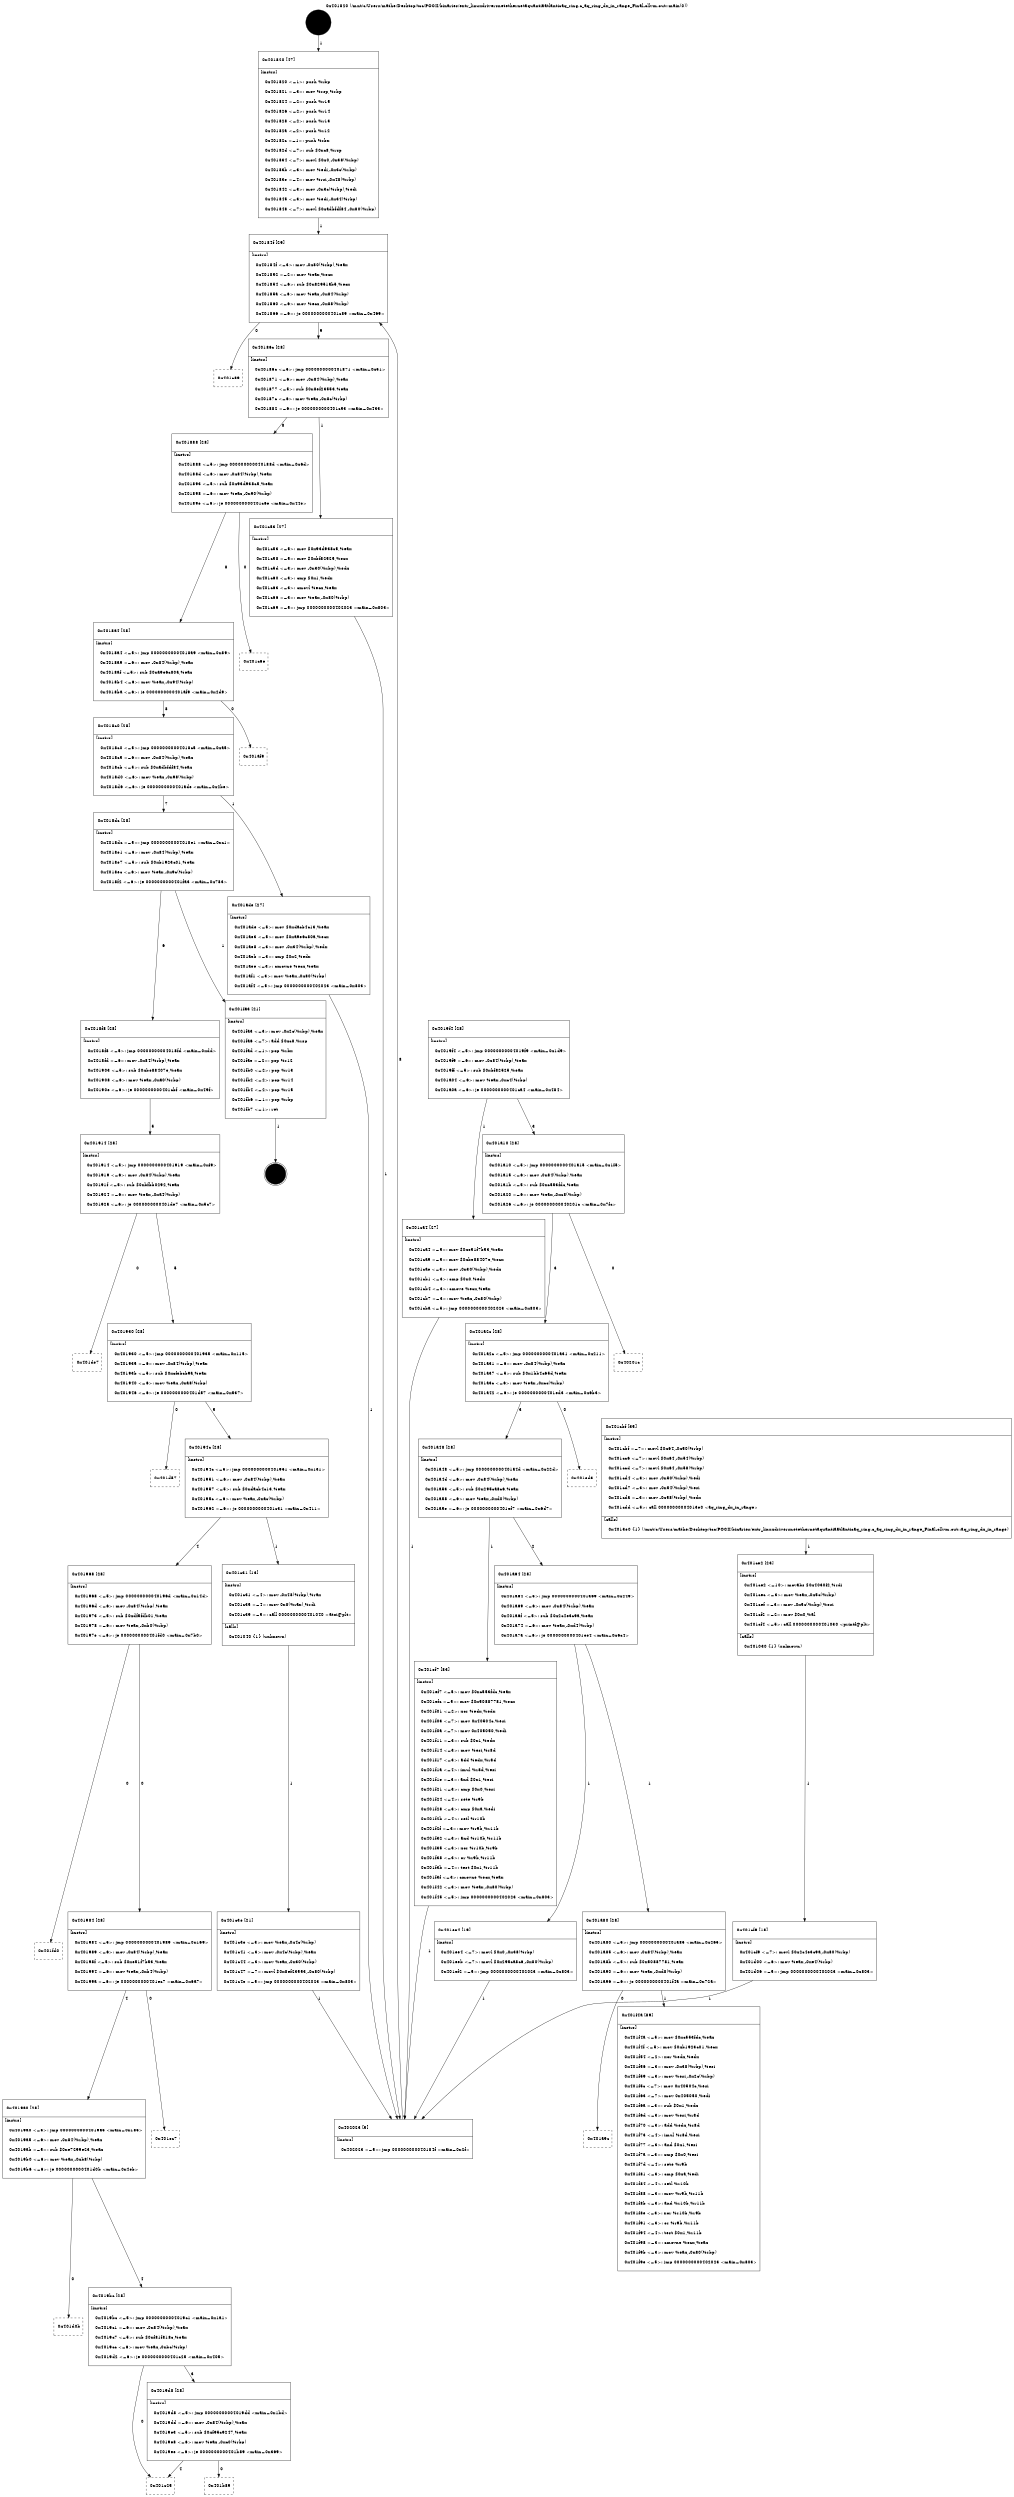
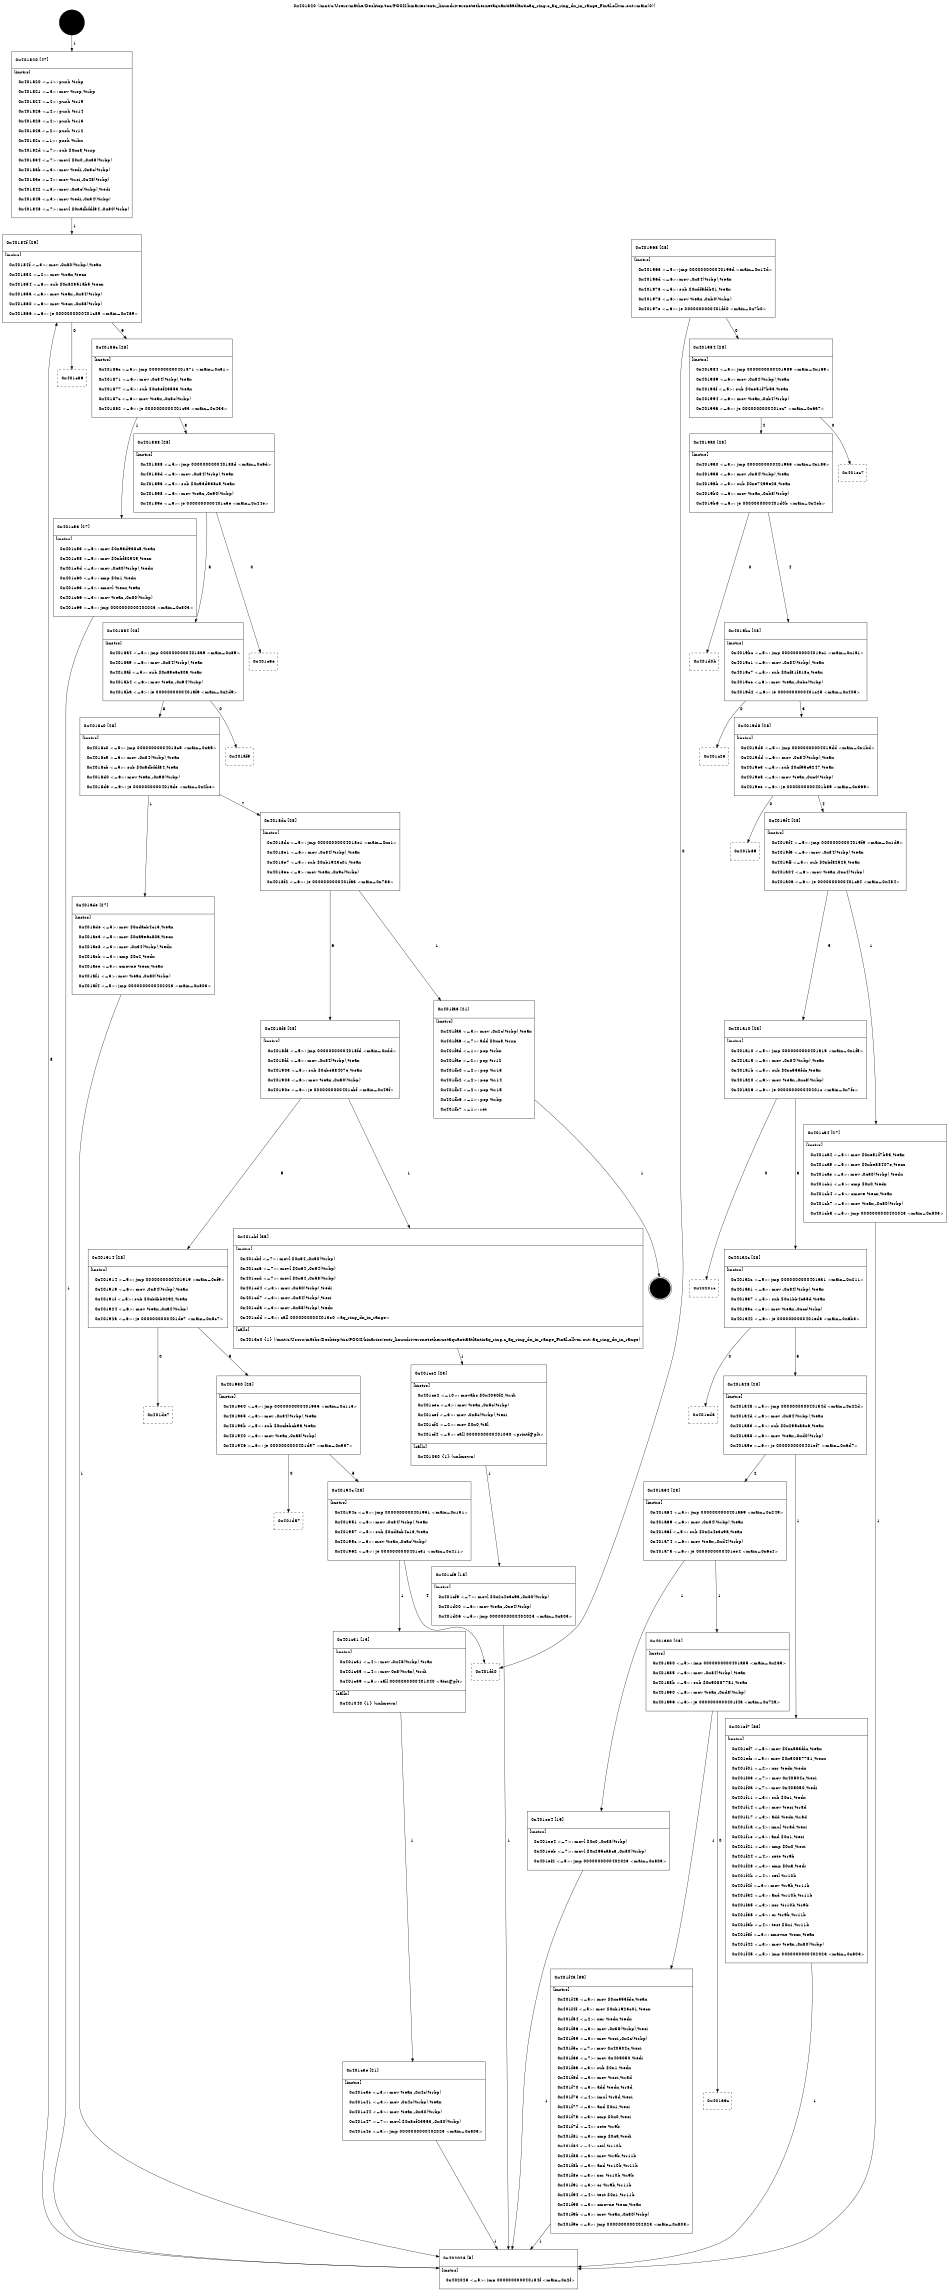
edge "0x4018f8 [28]" -> "0x401cbf [35]": added, label "1"
edge "0x40194c [28]" -> "0x401968 [28]": now "0x40194c [28]" -> "0x401fd0"
edge "0x401f4a [89]" -> "0x402023 [5]": added, label "1"
edge "0x4019d8 [28]" -> "0x401c25": now "0x4019d8 [28]" -> "0x4019f4 [28]"
